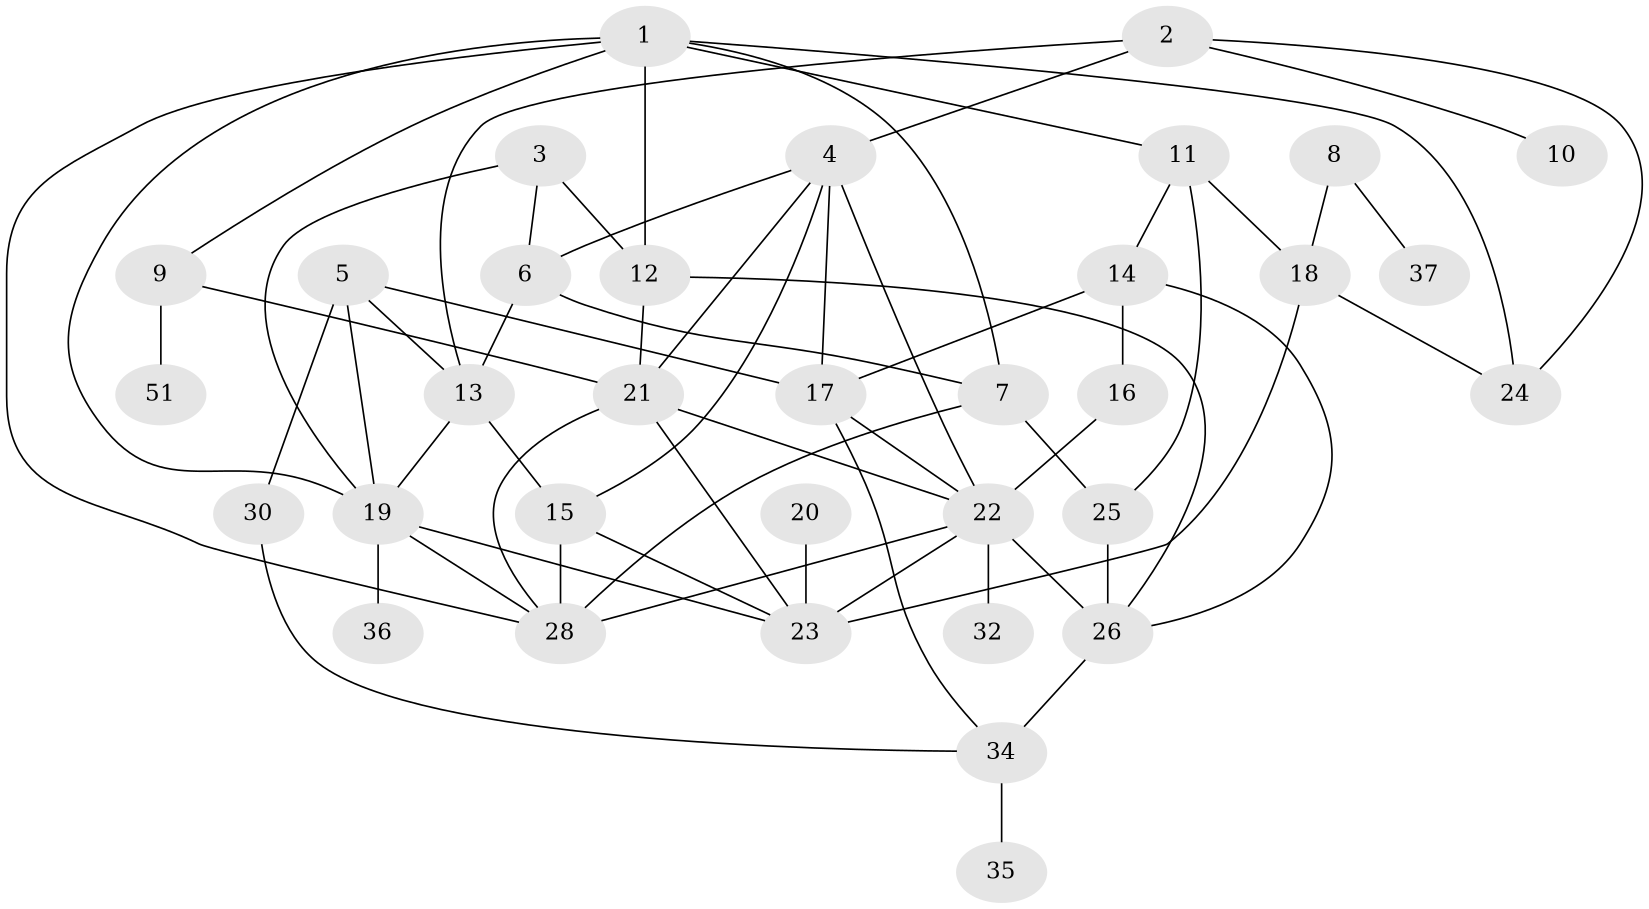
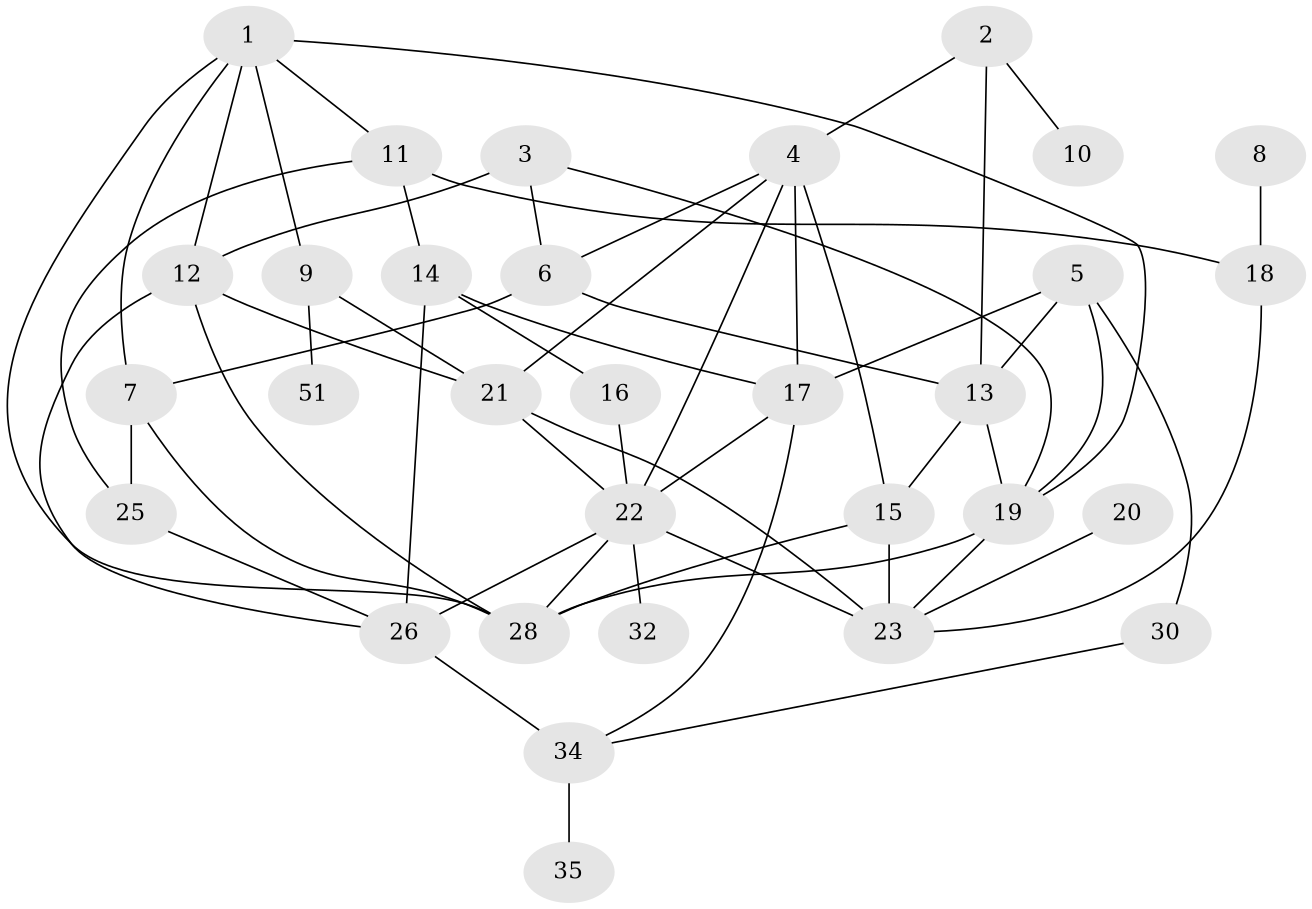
node "37": removed
node "24": removed
edge "21" -- "28": now "12" -- "28"
node "36": removed
